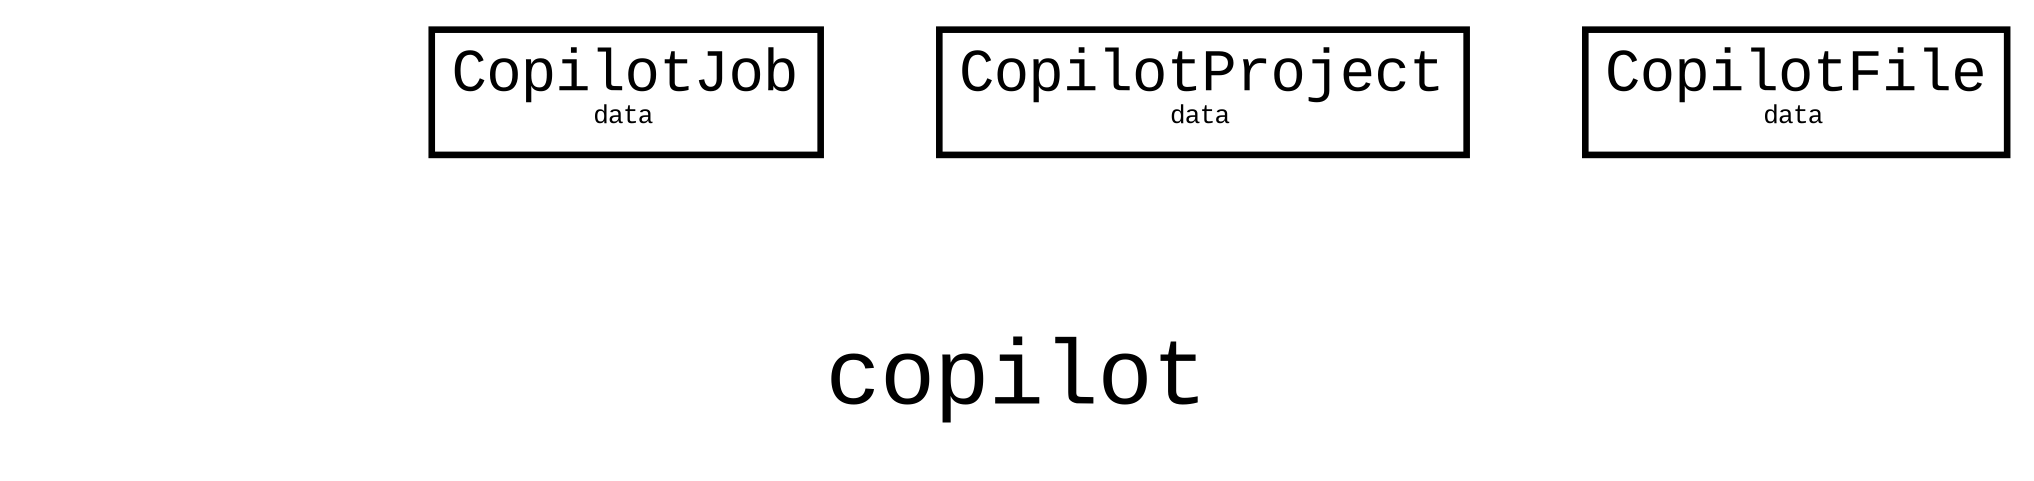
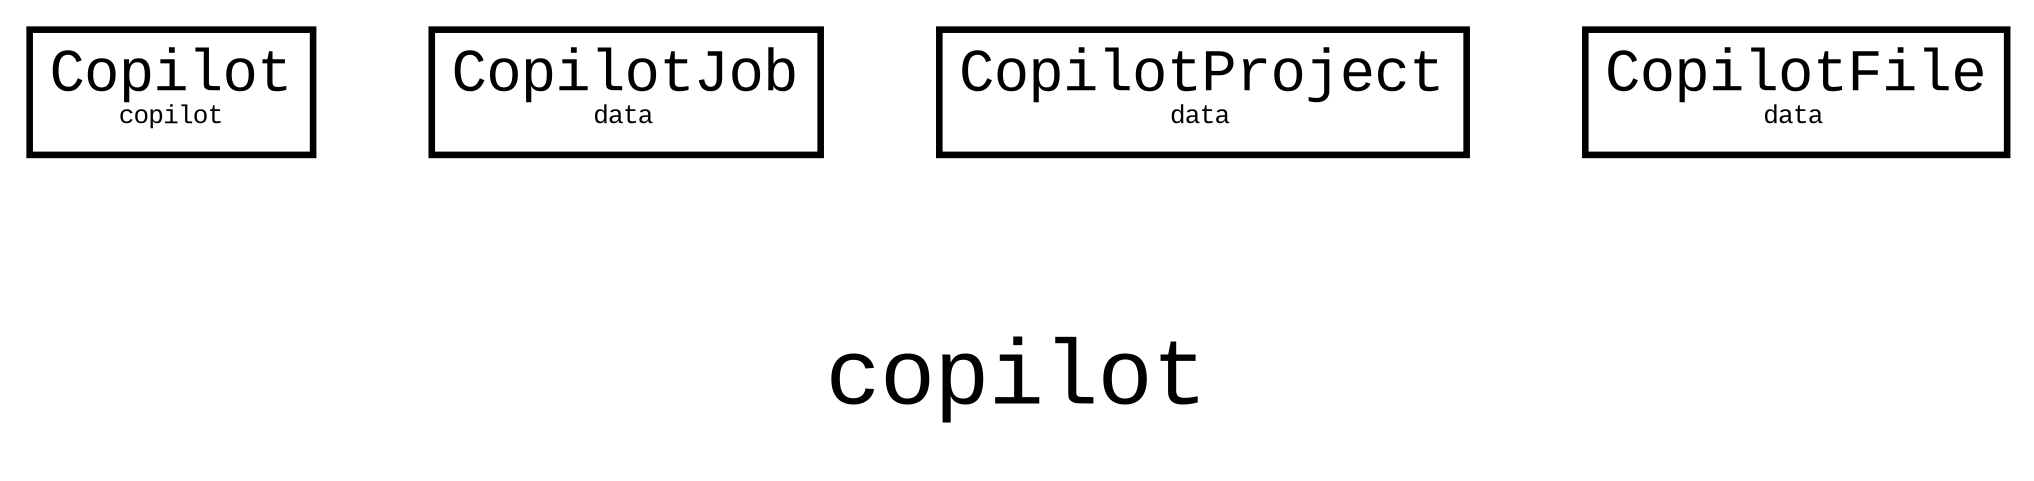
node "Copilot": added
